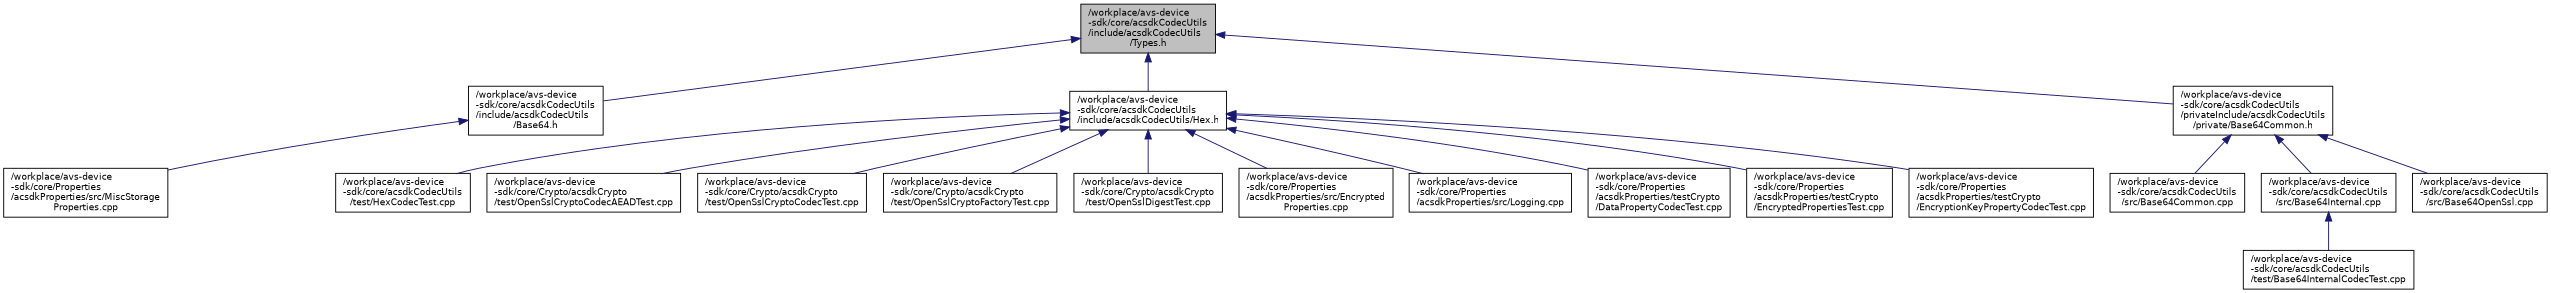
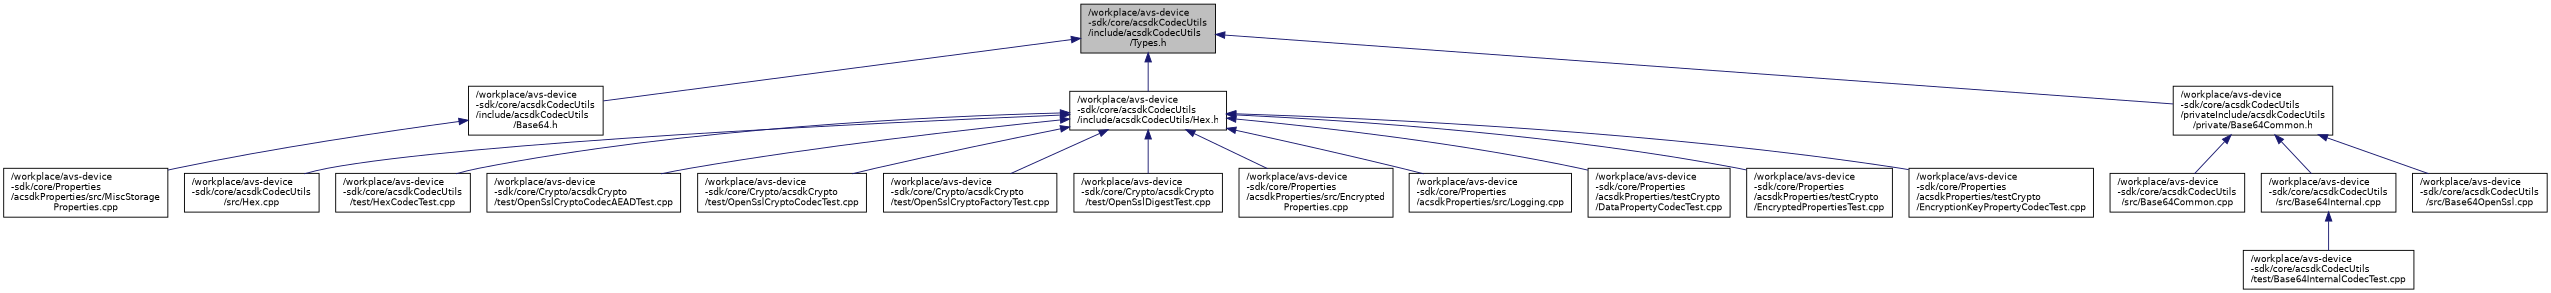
node "/workplace/avs-device -sdk/core/acsdkCodecUtils /src/Hex.cpp": added
